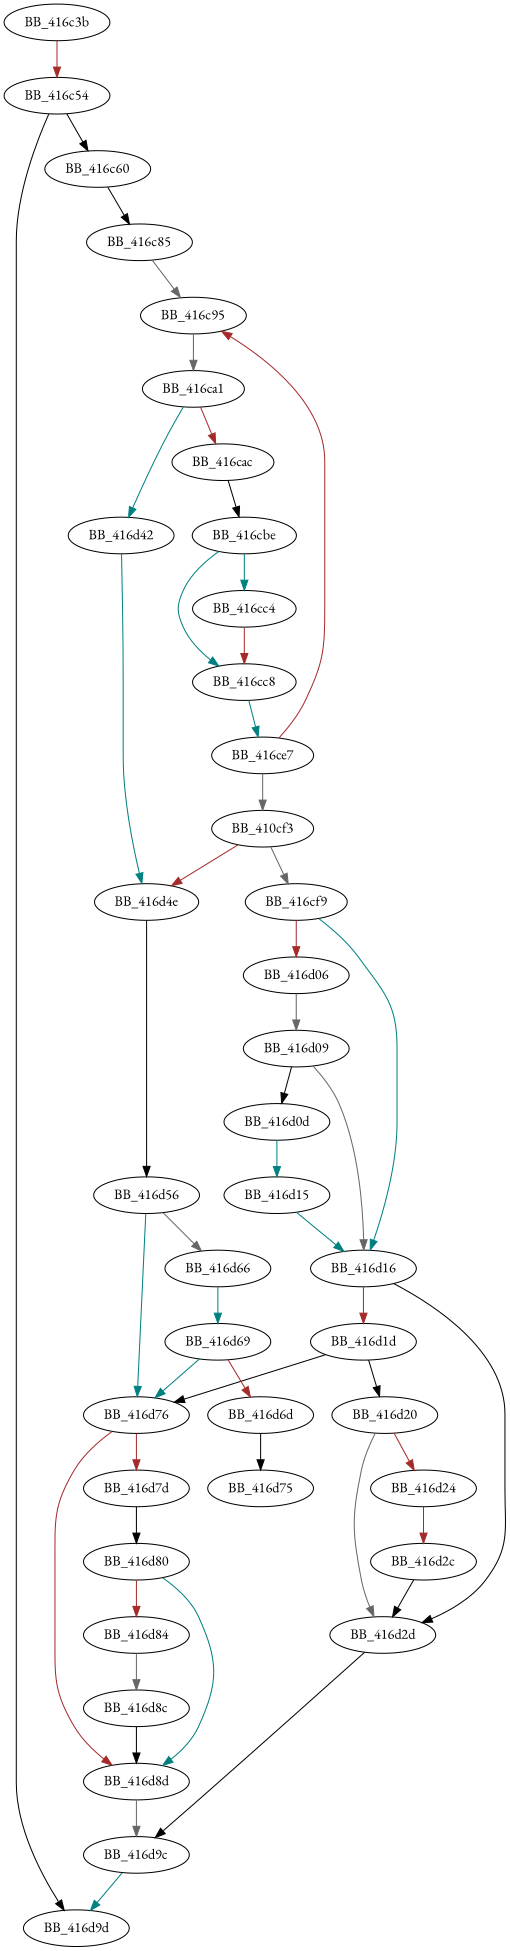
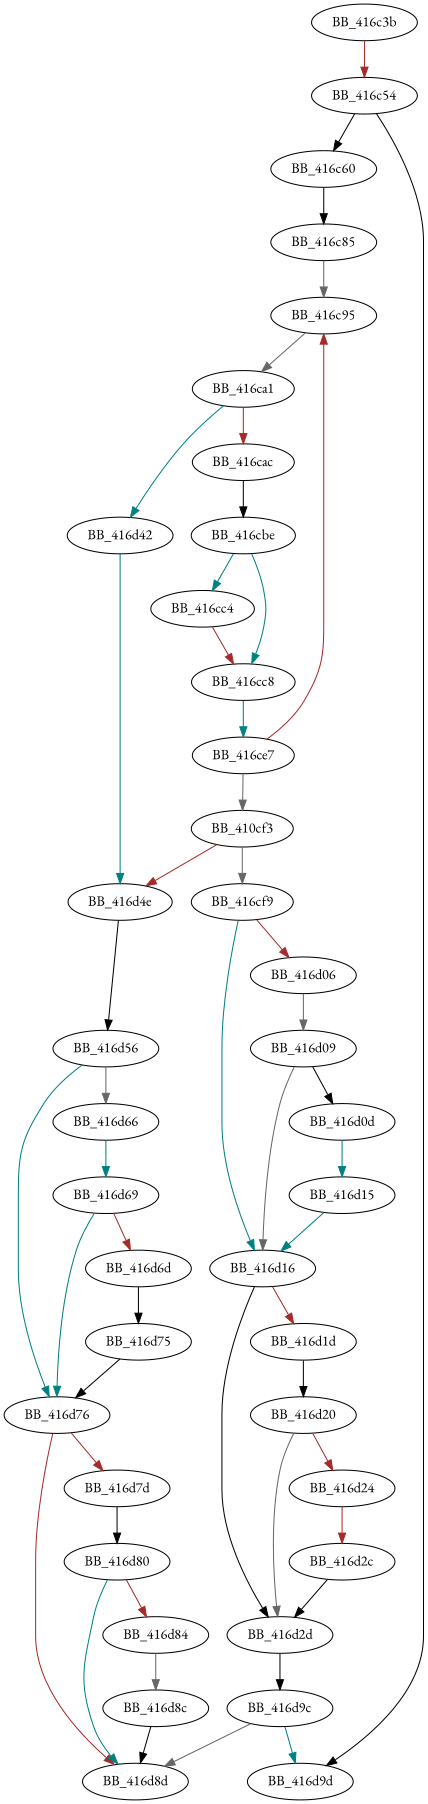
edge "BB_416d1d" -> "BB_416d76": now "BB_416d75" -> "BB_416d76"
edge "BB_416d8d" -> "BB_416d9c": reversed
